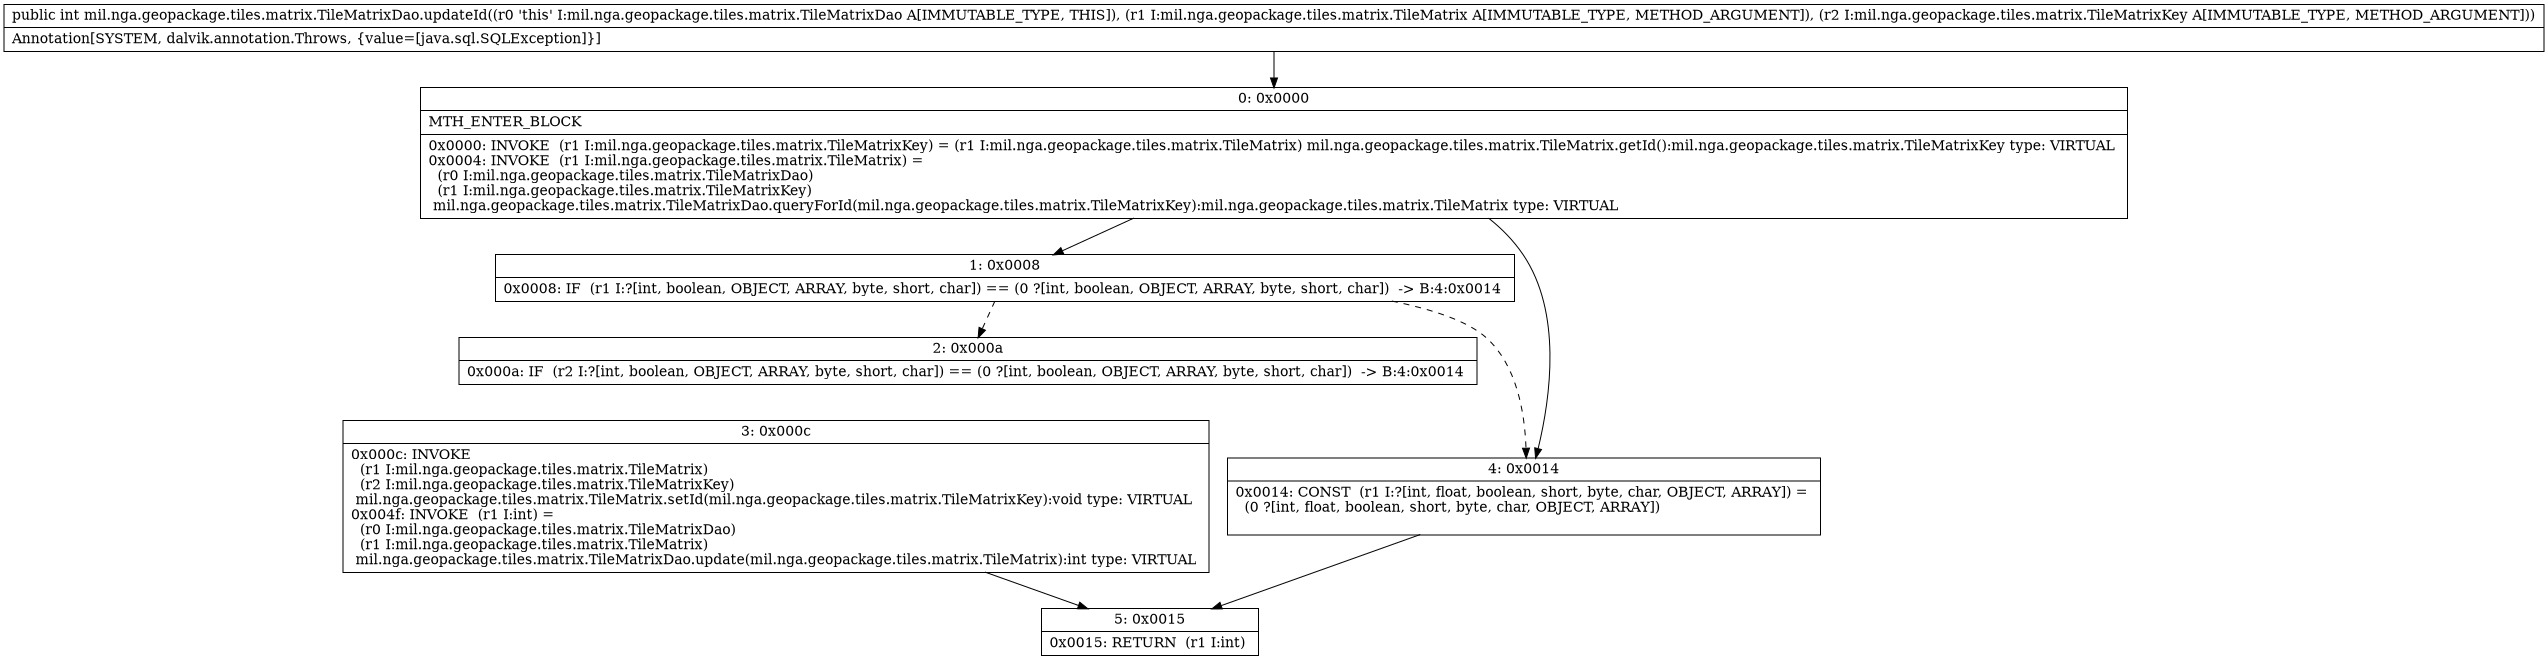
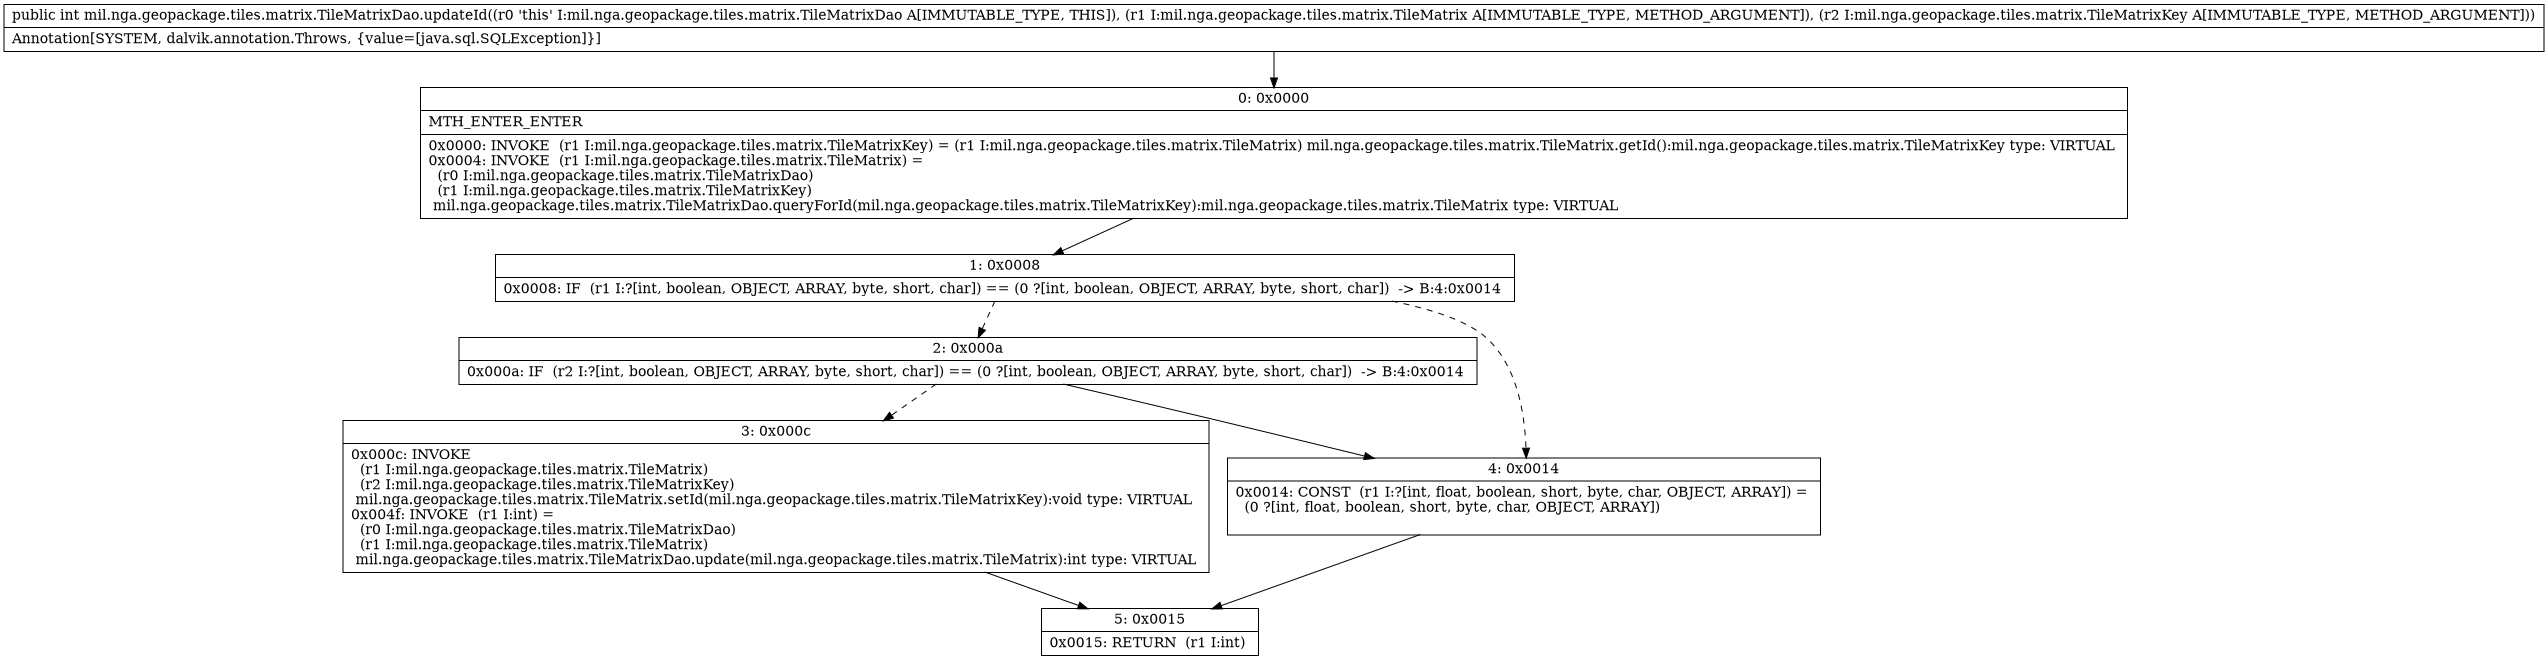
node "0: 0x0000": text "MTH_ENTER_BLOCK" -> "MTH_ENTER_ENTER"
edge "0: 0x0000" -> "4: 0x0014": now "2: 0x000a" -> "4: 0x0014"
edge "2: 0x000a" -> "3: 0x000c": added
